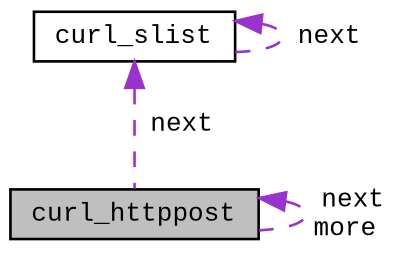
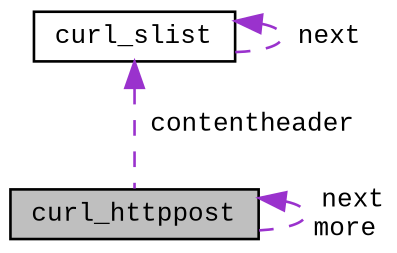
edge "curl_httppost" -> "curl_slist": label " next" -> " contentheader"
